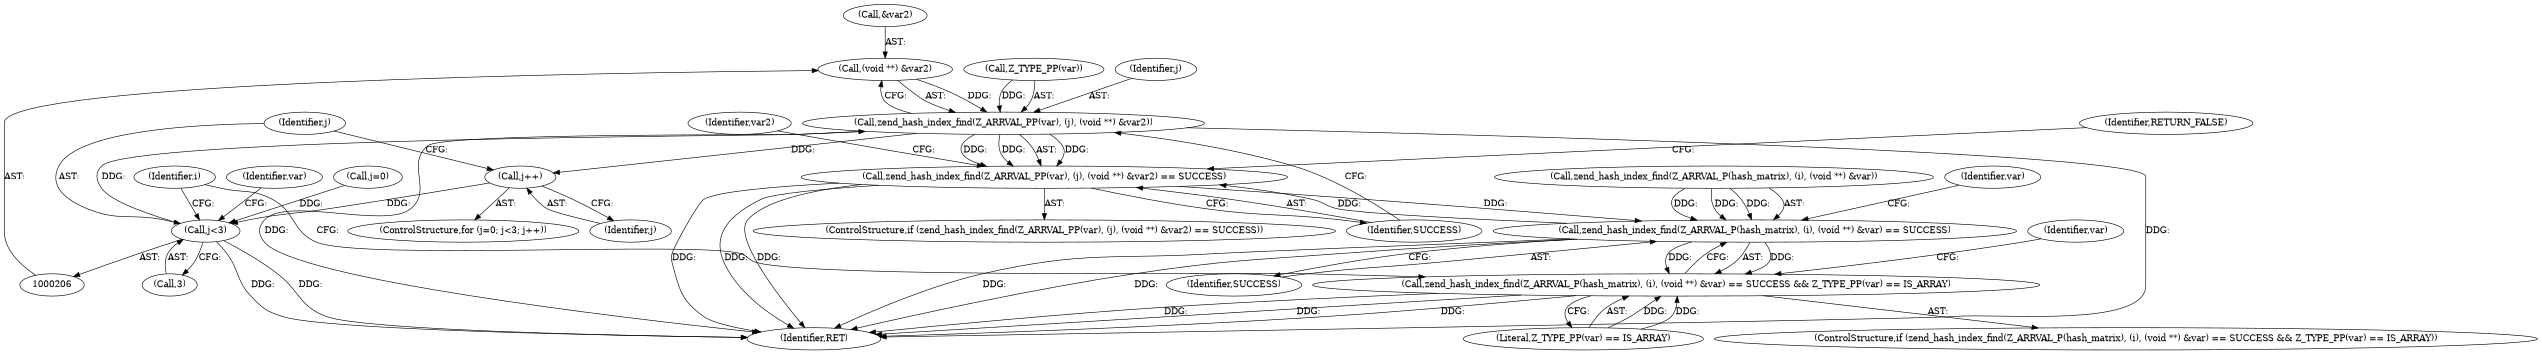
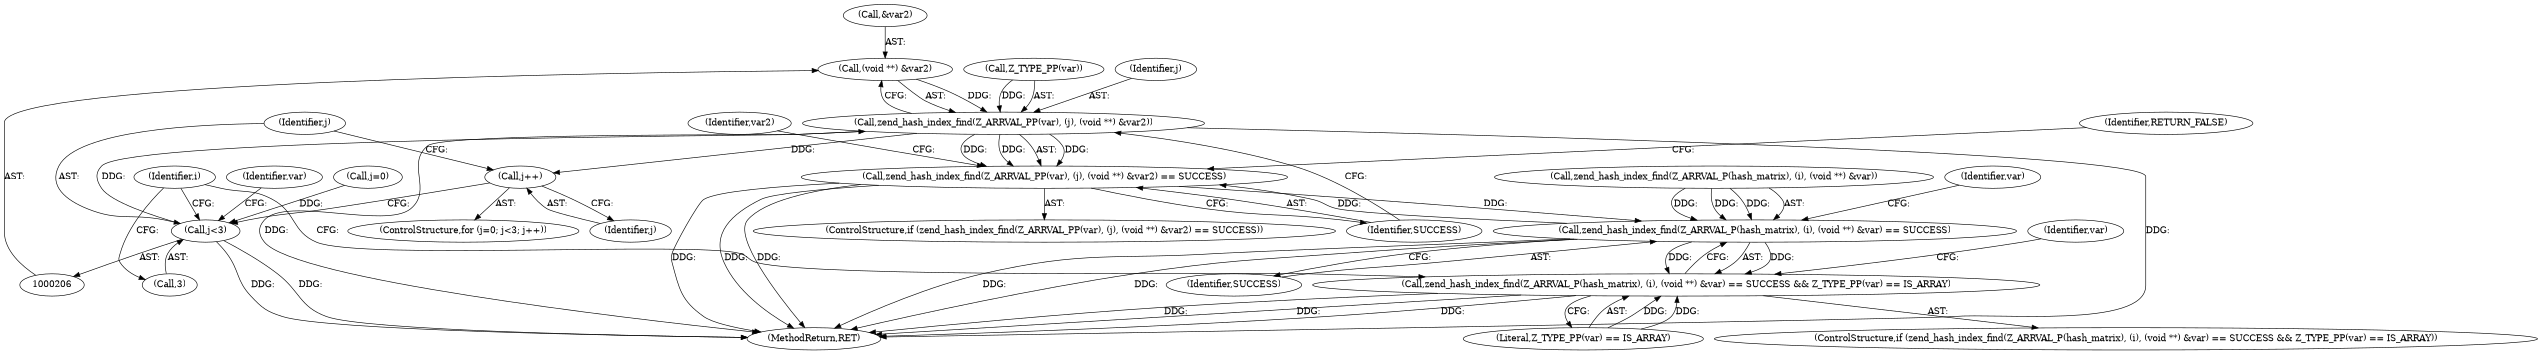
edge "(Call,j++)" -> "(Call,j<3)": label "DDG: " -> "CFG: "
edge "(Call,j<3)" -> "(Call,3)": now "(Identifier,i)" -> "(Call,3)"
node "(Identifier,RET)": label "(Identifier,RET)" -> "(MethodReturn,RET)"
